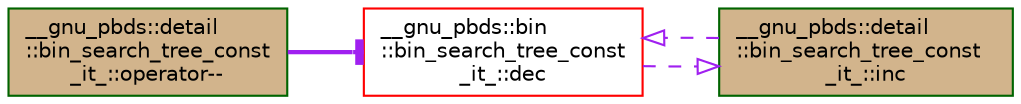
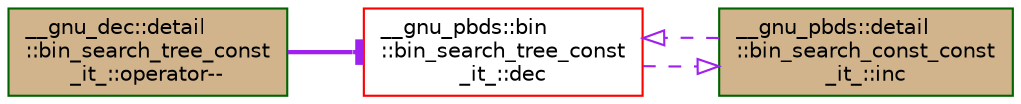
node "__gnu_pbds::detail ::bin_search_tree_const _it_::operator--": label "__gnu_pbds::detail ::bin_search_tree_const _it_::operator--" -> "__gnu_dec::detail ::bin_search_tree_const _it_::operator--"
node "__gnu_pbds::detail ::bin_search_tree_const _it_::inc": label "__gnu_pbds::detail ::bin_search_tree_const _it_::inc" -> "__gnu_pbds::detail ::bin_search_const_const _it_::inc"
